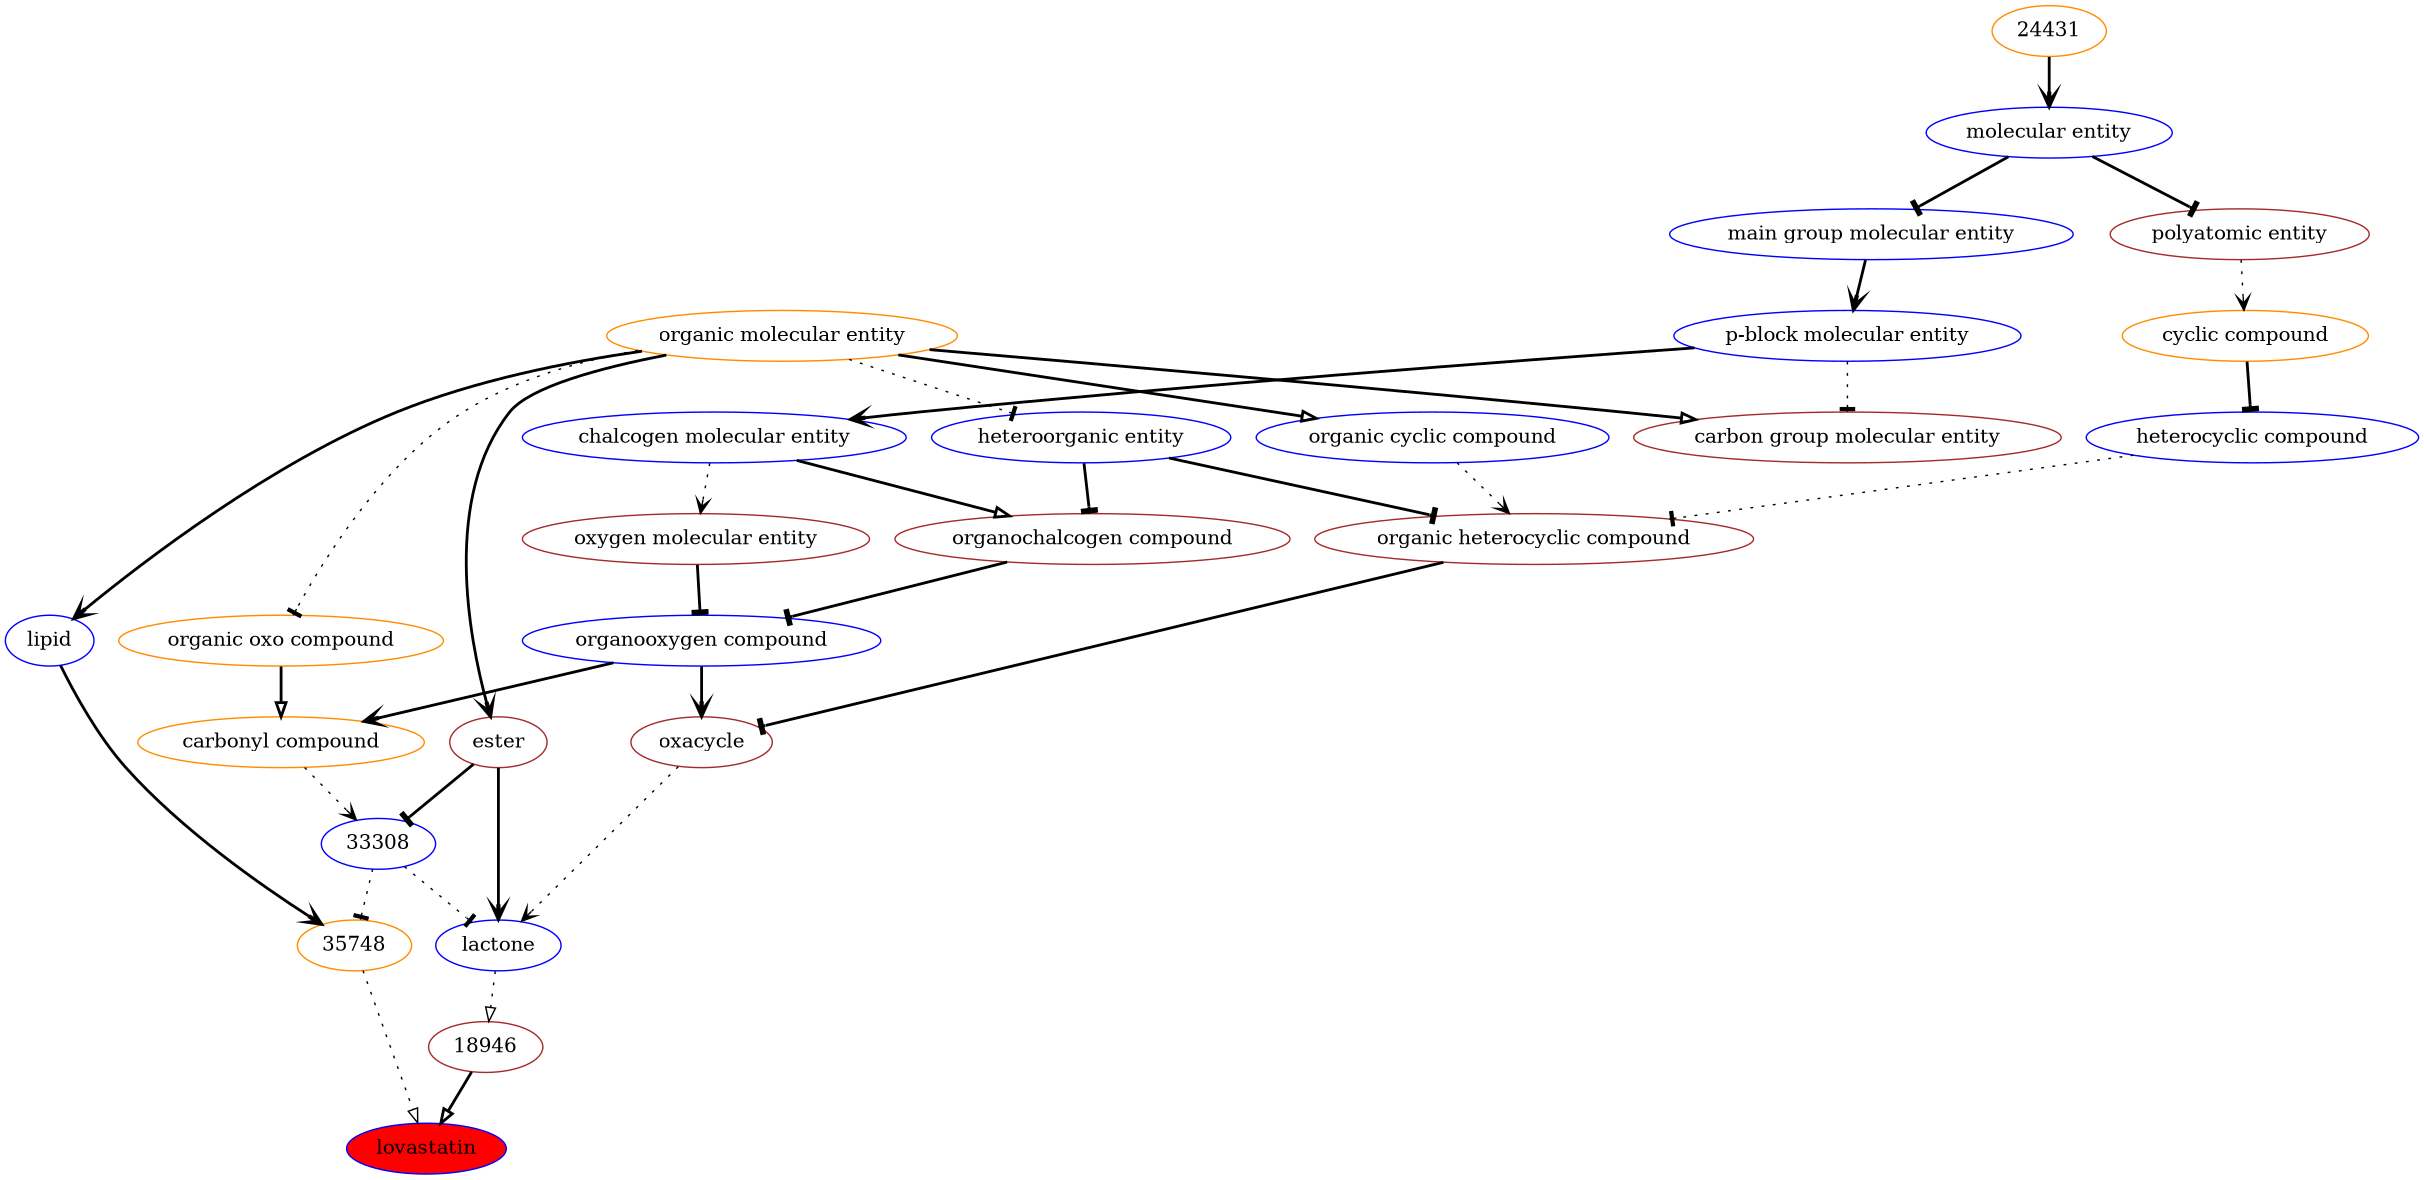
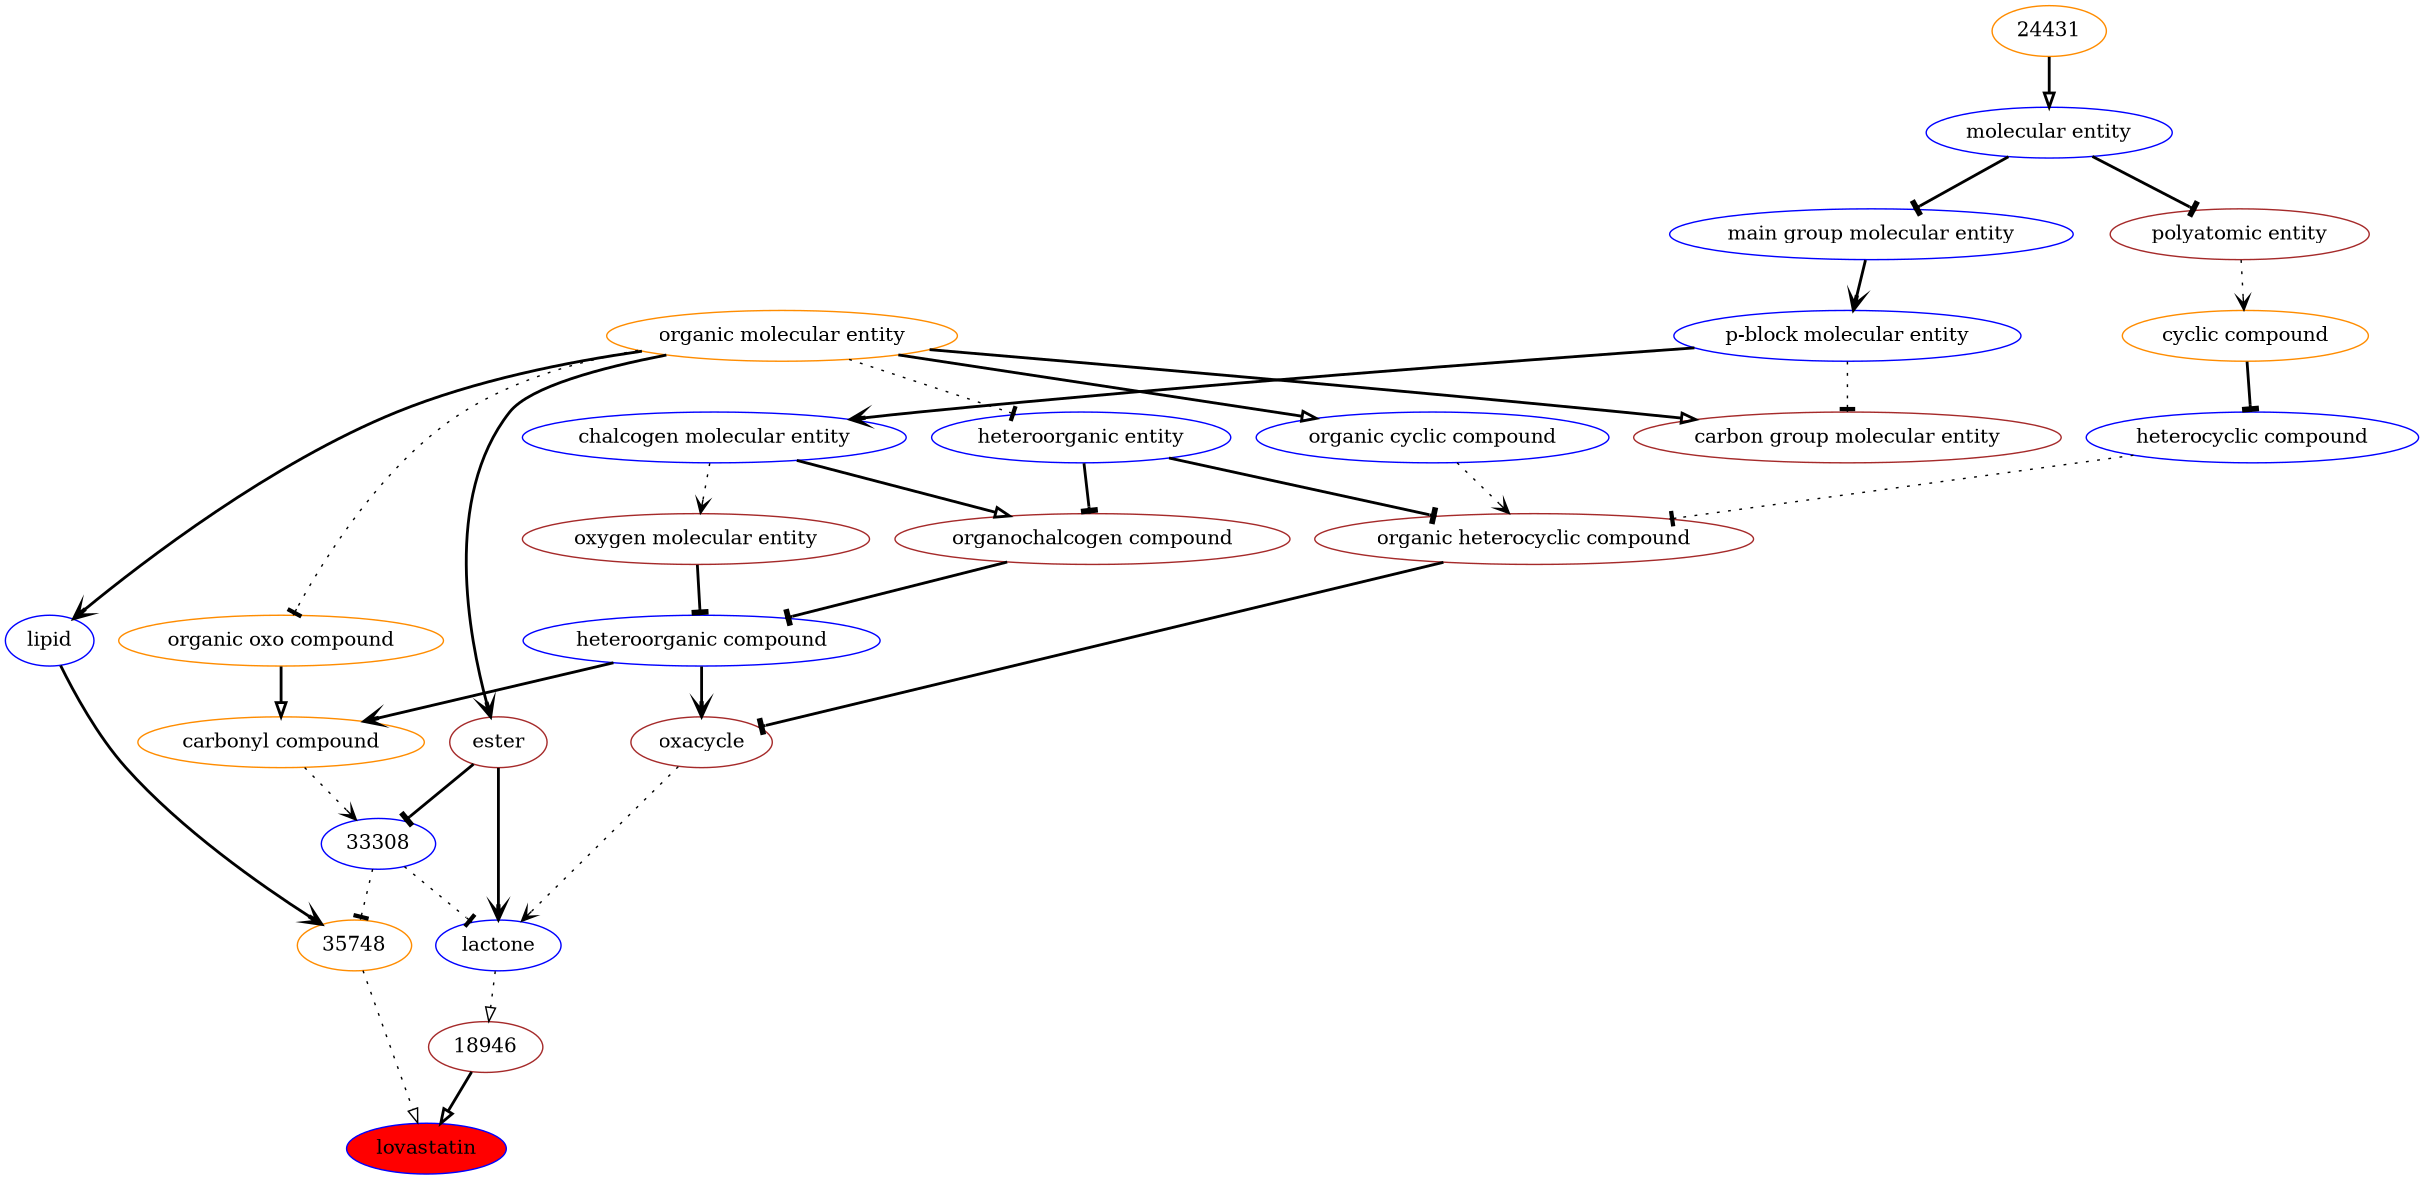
edge "24431" -> "molecular entity": arrowhead vee -> onormal
node "organooxygen compound": label "organooxygen compound" -> "heteroorganic compound"
